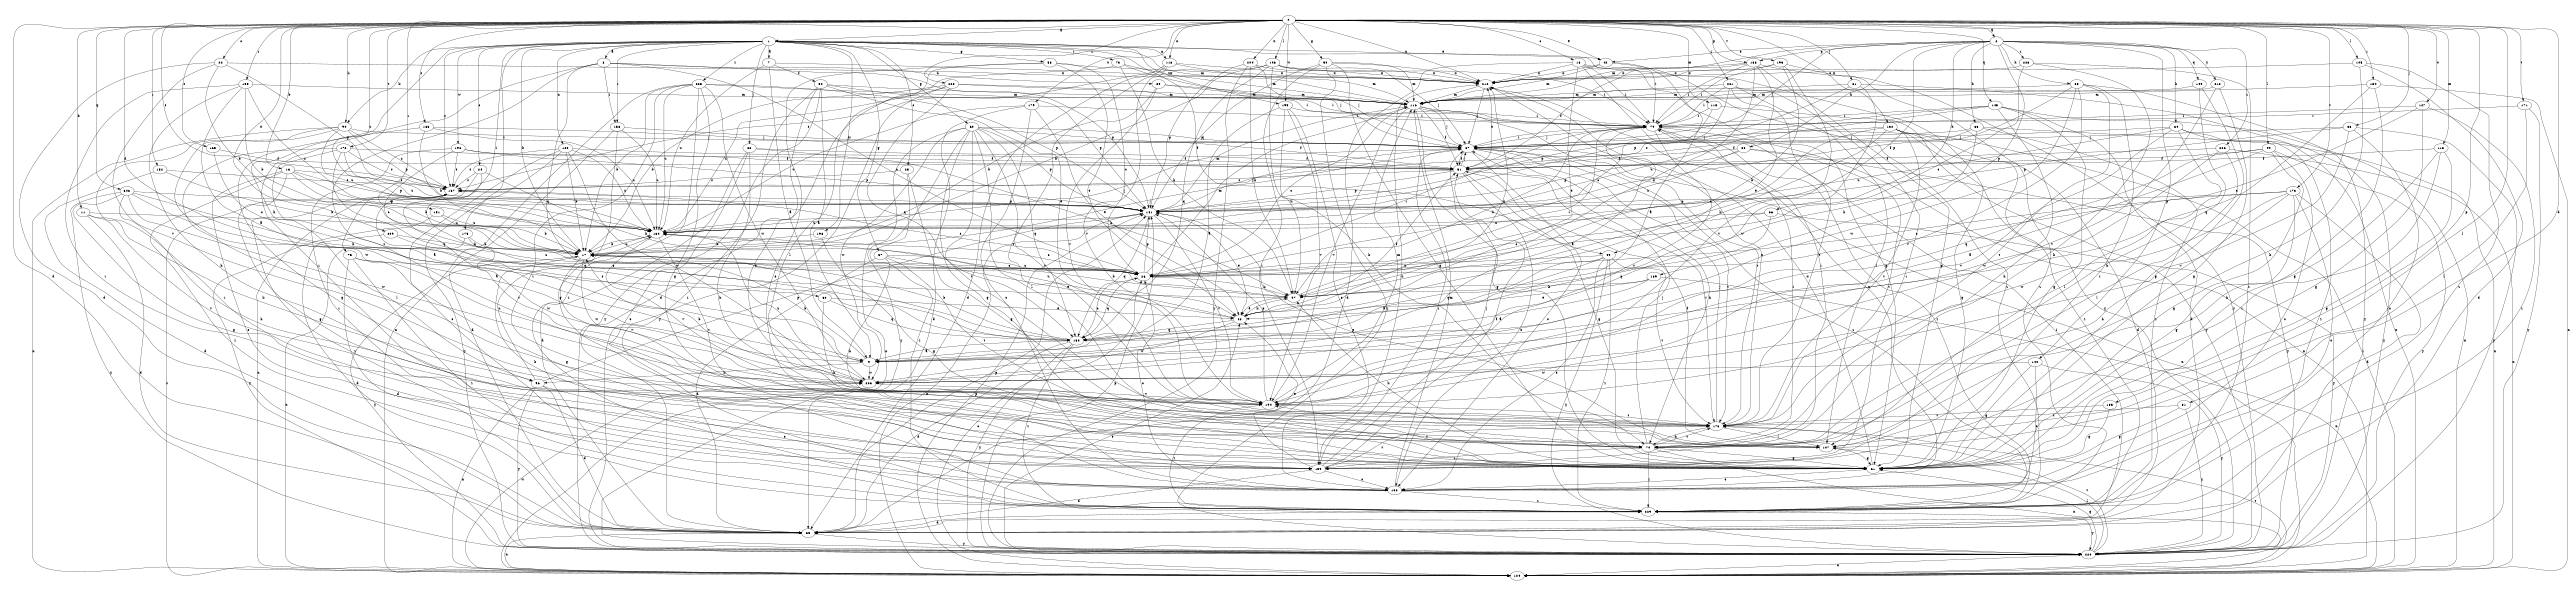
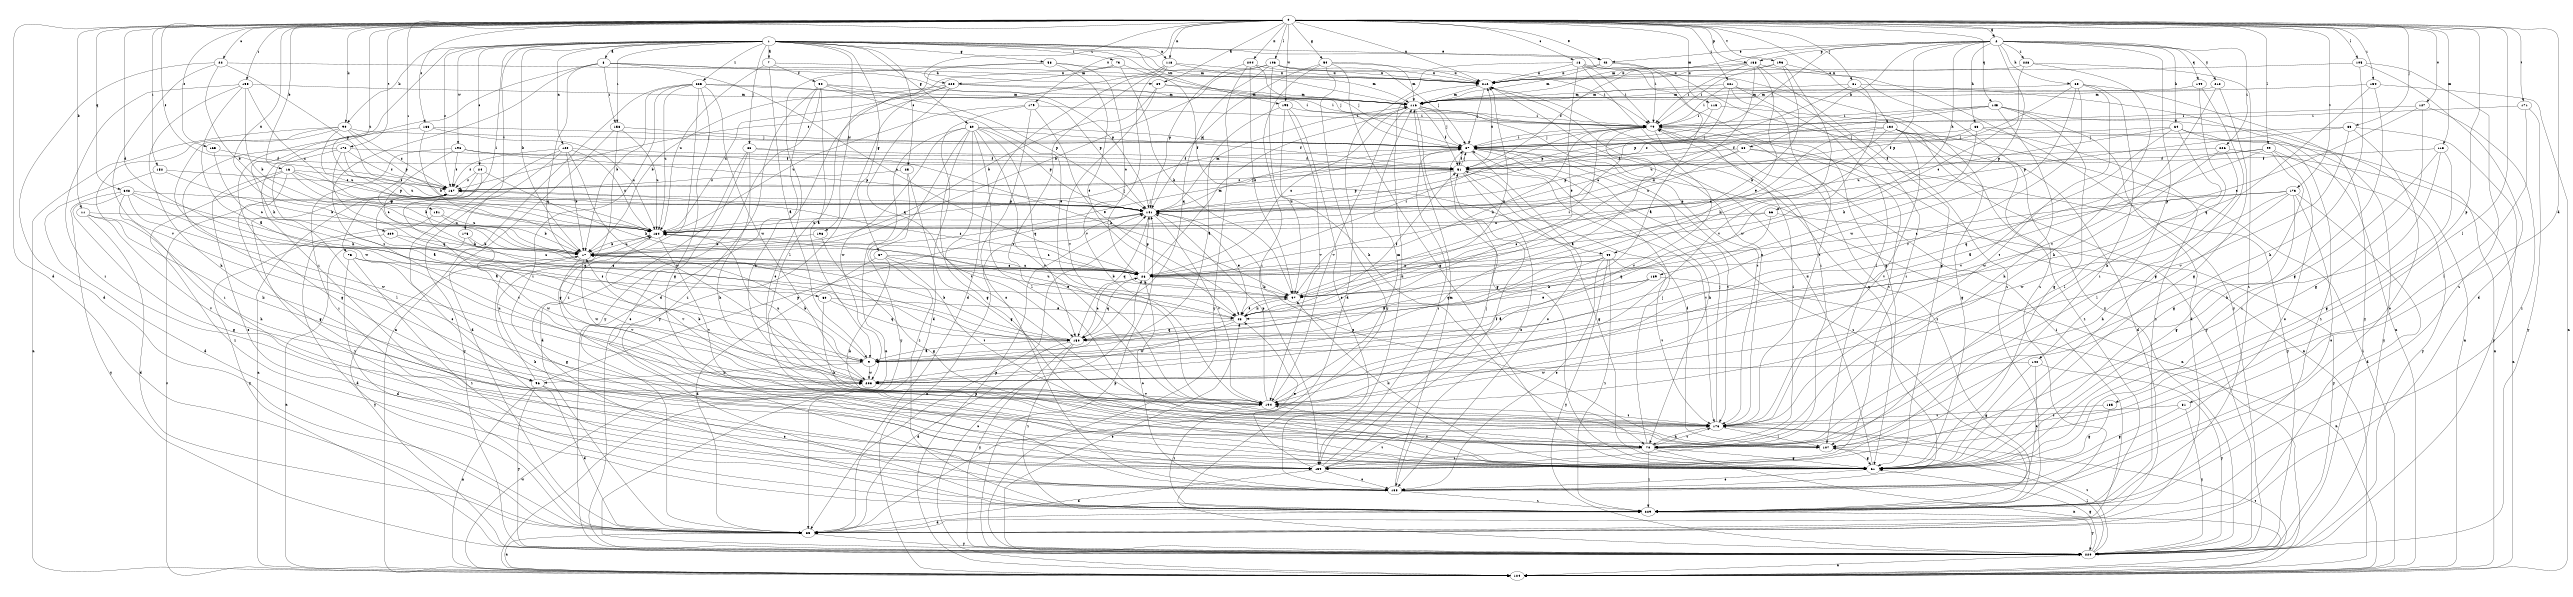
edge "0" -> "1": now "0" -> "89"
edge "73" -> "116": now "73" -> "223"
